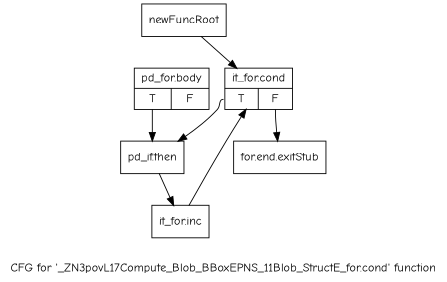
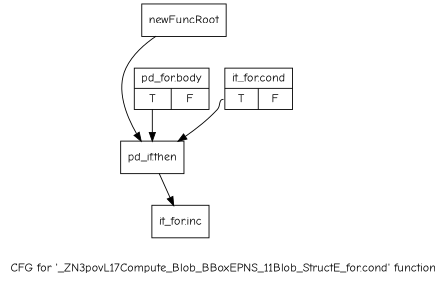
edge "newFuncRoot" -> "it_for.cond": now "newFuncRoot" -> "pd_if.then"
node "for.end.exitStub": removed
edge "it_for.inc" -> "it_for.cond": removed
